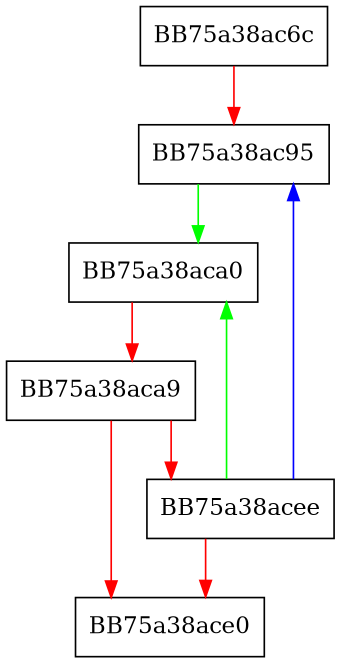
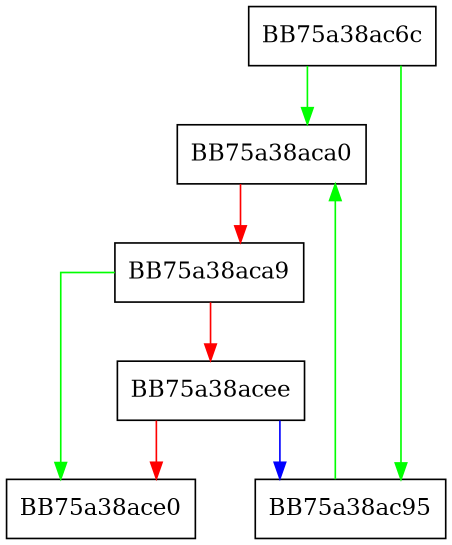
edge "BB75a38ac6c" -> "BB75a38ac95": color red -> green
edge "BB75a38acee" -> "BB75a38aca0": now "BB75a38ac6c" -> "BB75a38aca0"
edge "BB75a38aca9" -> "BB75a38ace0": color red -> green
